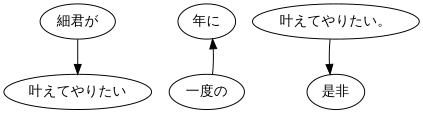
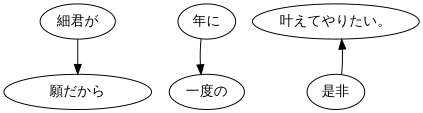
edge "叶えてやりたい。" -> "是非": reversed
edge "一度の" -> "年に": reversed
node "叶えてやりたい": label "叶えてやりたい" -> "願だから"
